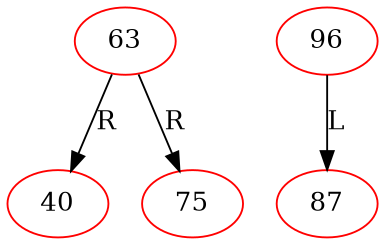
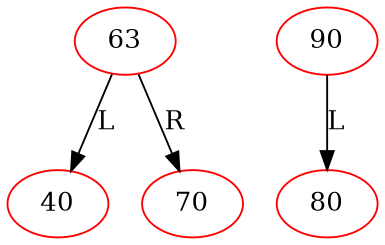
node "96": label "96" -> "90"
edge "63" -> "40": label "R" -> "L"
node "75": label "75" -> "70"
node "87": label "87" -> "80"
